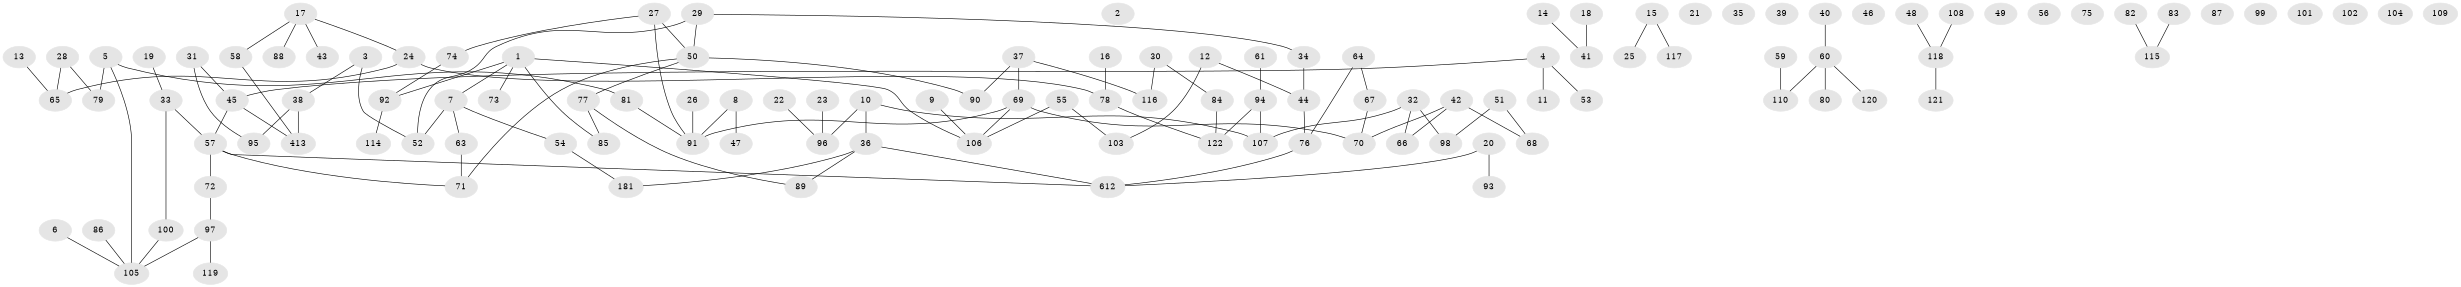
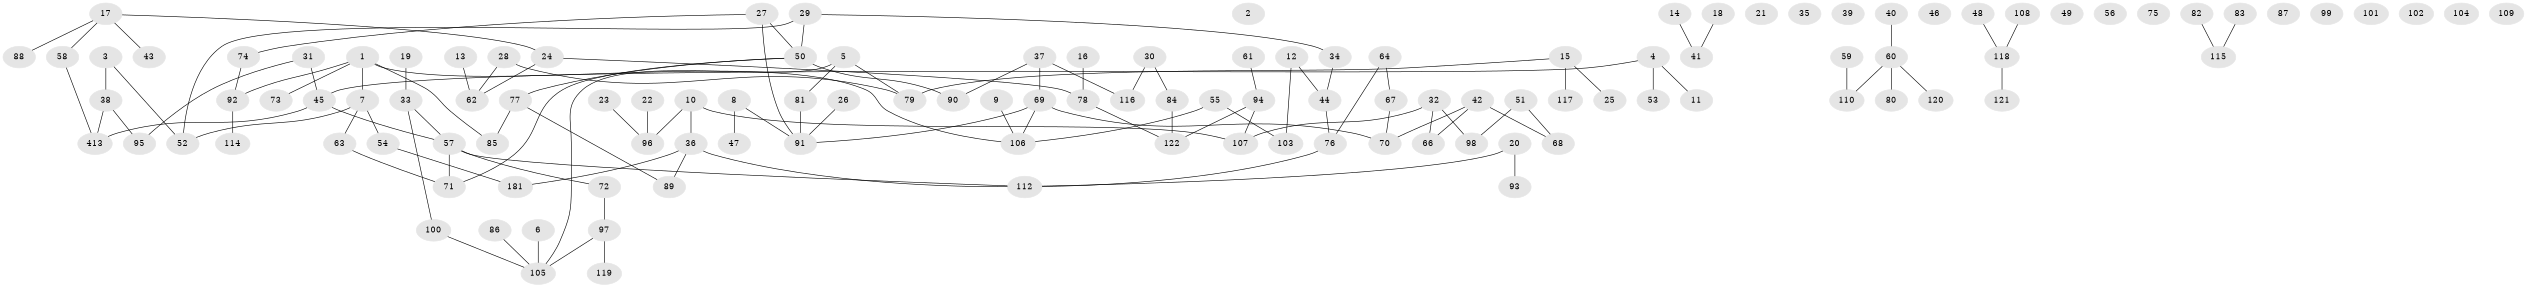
edge "15" -- "79": added
node "65": label "65" -> "62"
node "612": label "612" -> "112"
